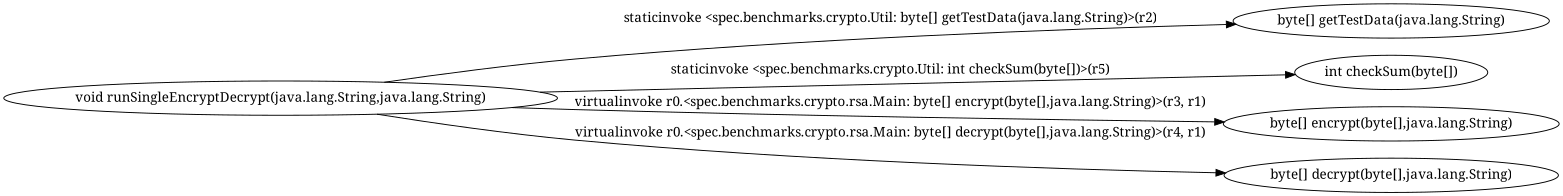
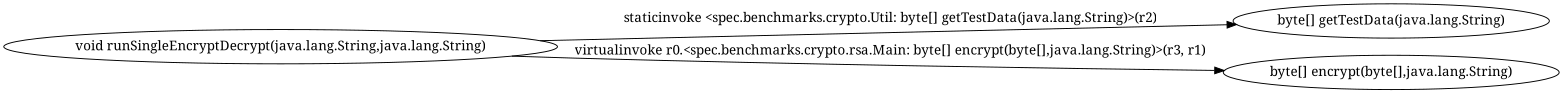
node "int checkSum(byte[])": removed
node "byte[] decrypt(byte[],java.lang.String)": removed
